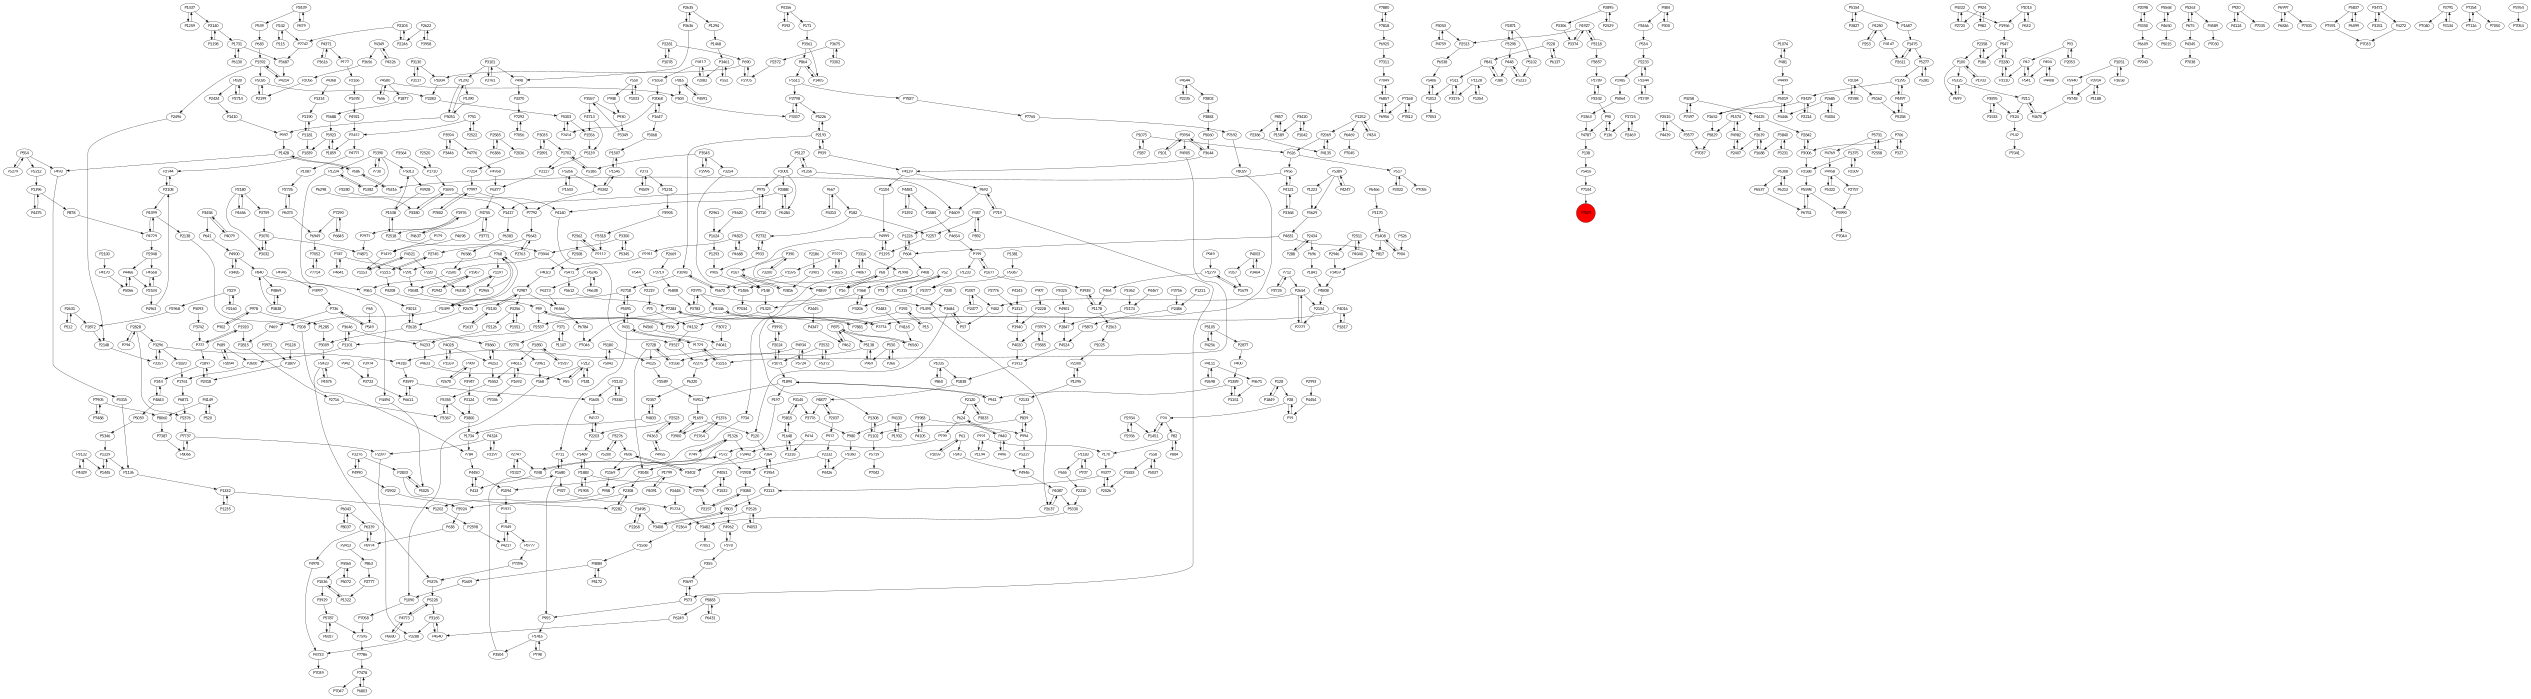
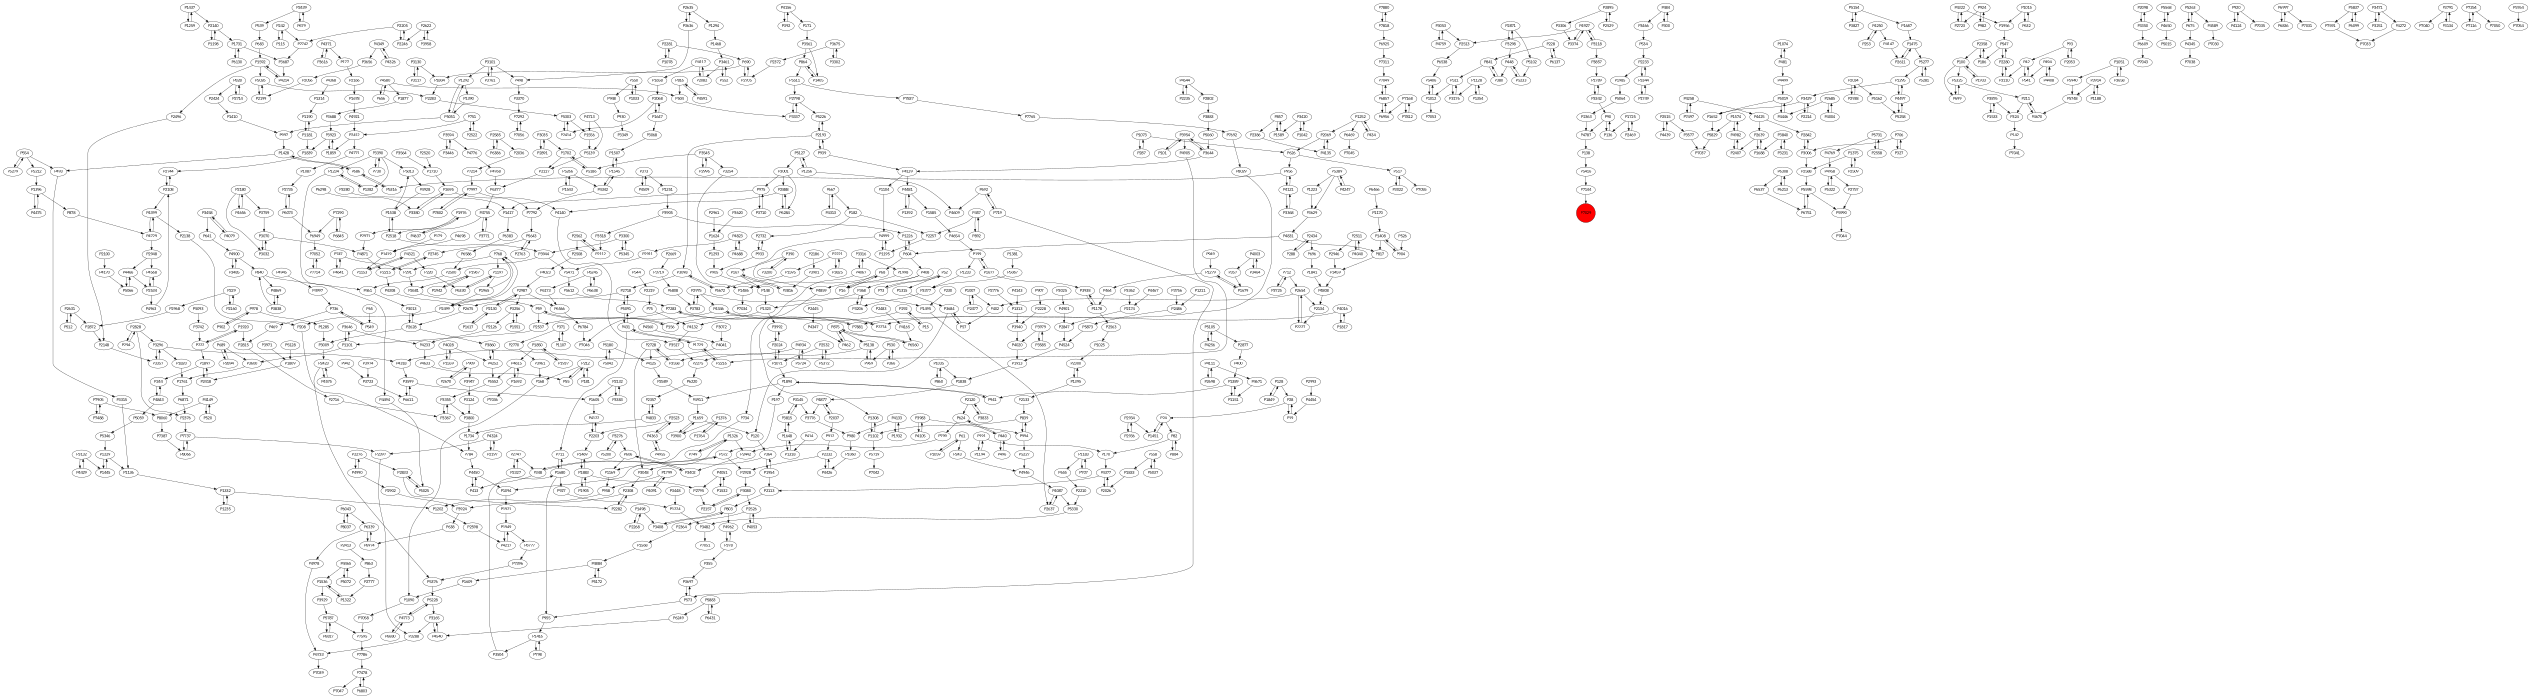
node "P3557": removed
edge "P4139" -> "P692": now "P4139" -> "P4481"
edge "P4609" -> "P1226": now "P3905" -> "P1226"
